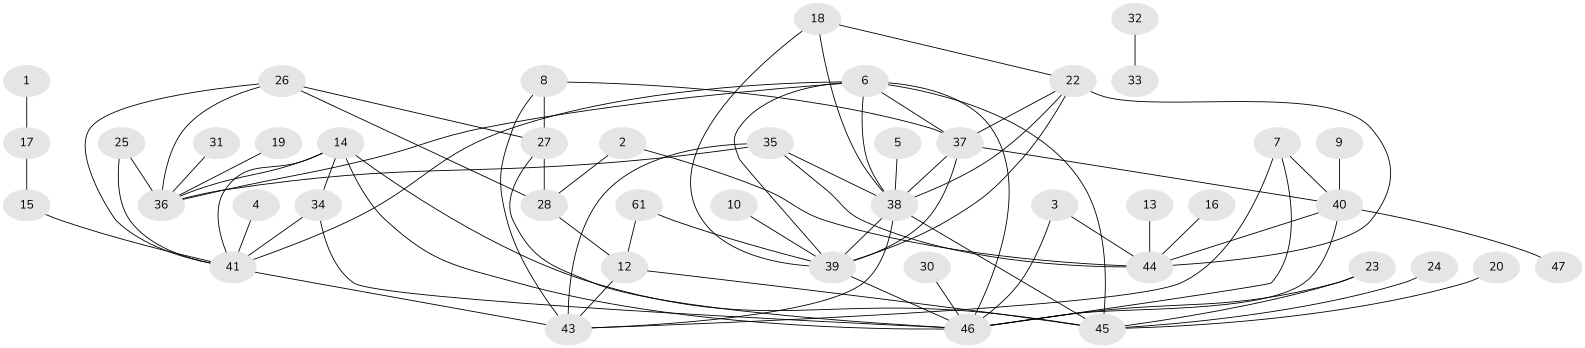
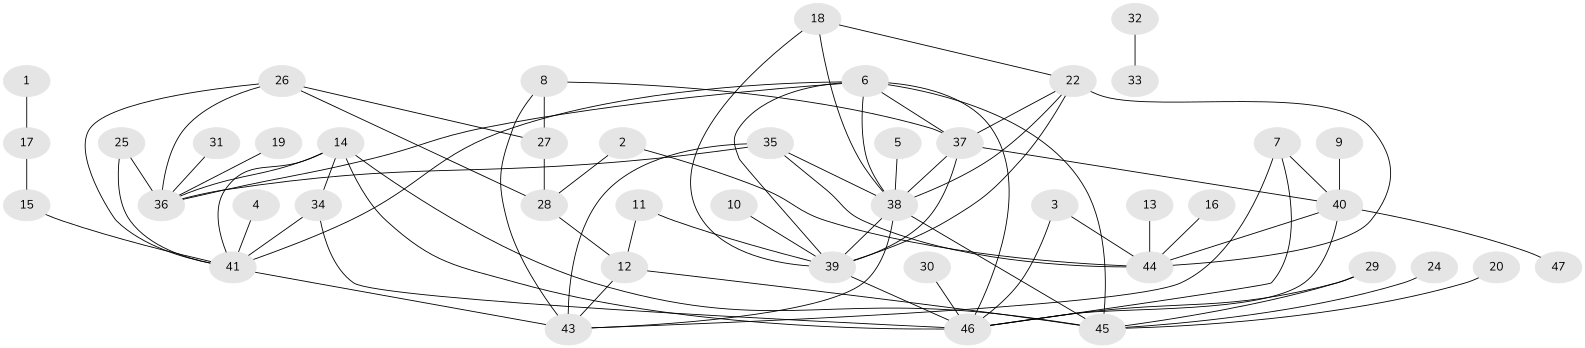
node "61": label "61" -> "11"
node "23": label "23" -> "29"
edge "27" -- "46": removed
